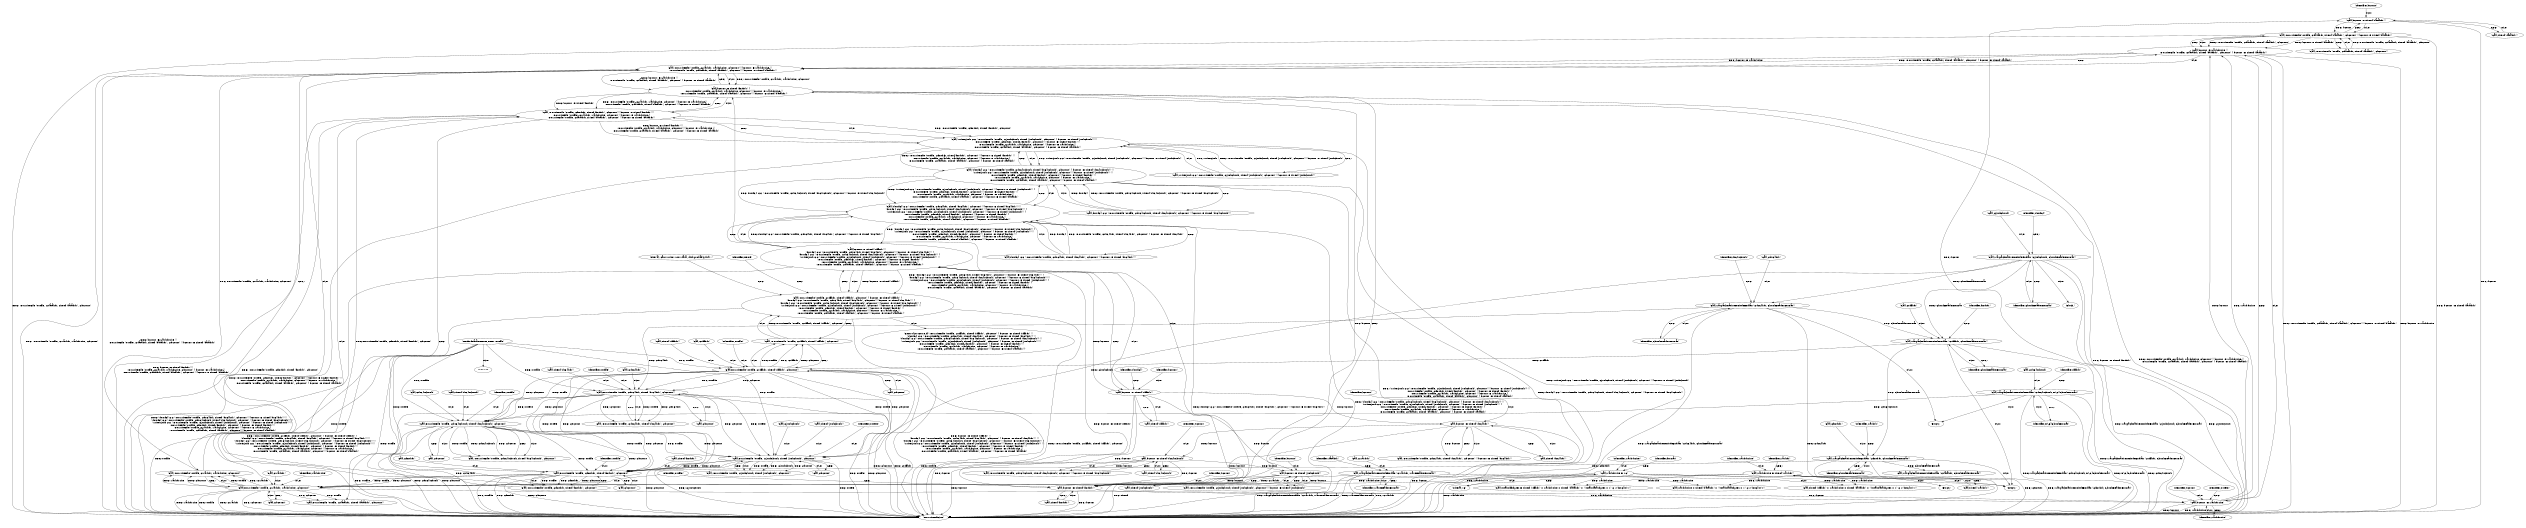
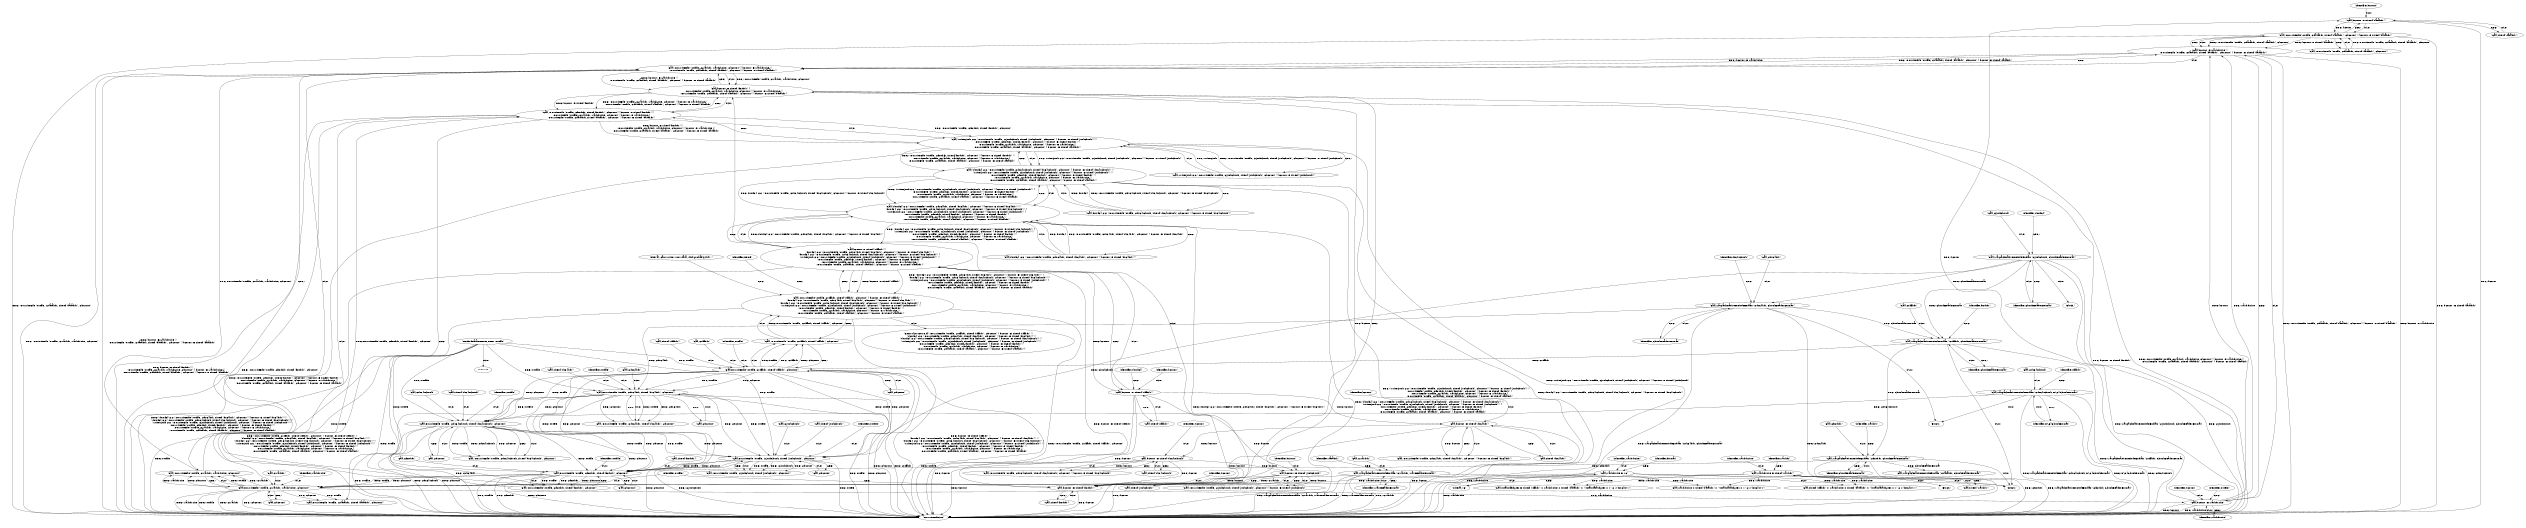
edge "(Call,bcount != sizeof (fmthdr))" -> "(Call,bcount != wavhdrsize)": removed, label "DDG: bcount"
edge "(Call,bcount != sizeof (junkchunk))" -> "(DoWriteFile,int)": label "DDG: sizeof" -> "DDG: bcount"
